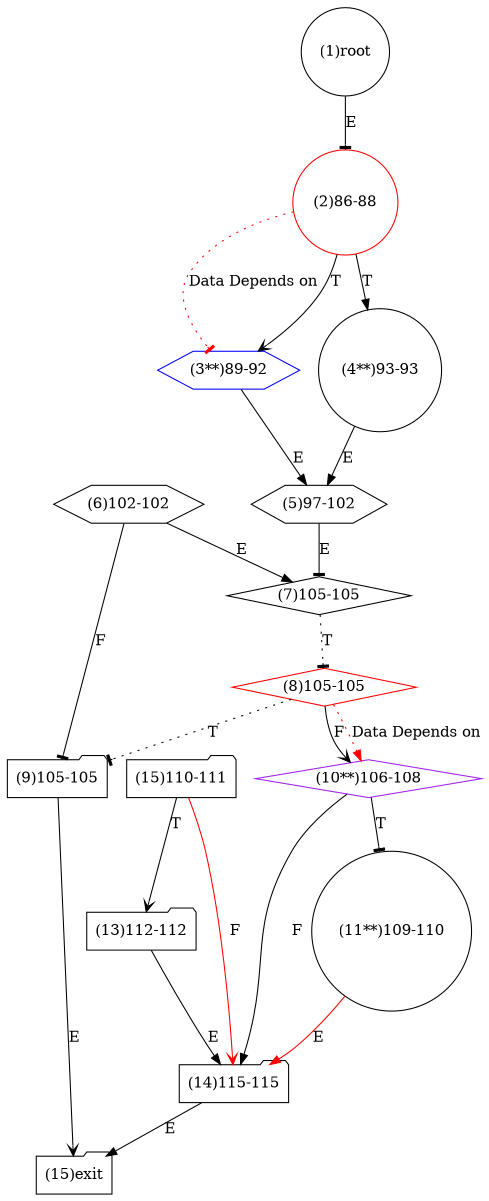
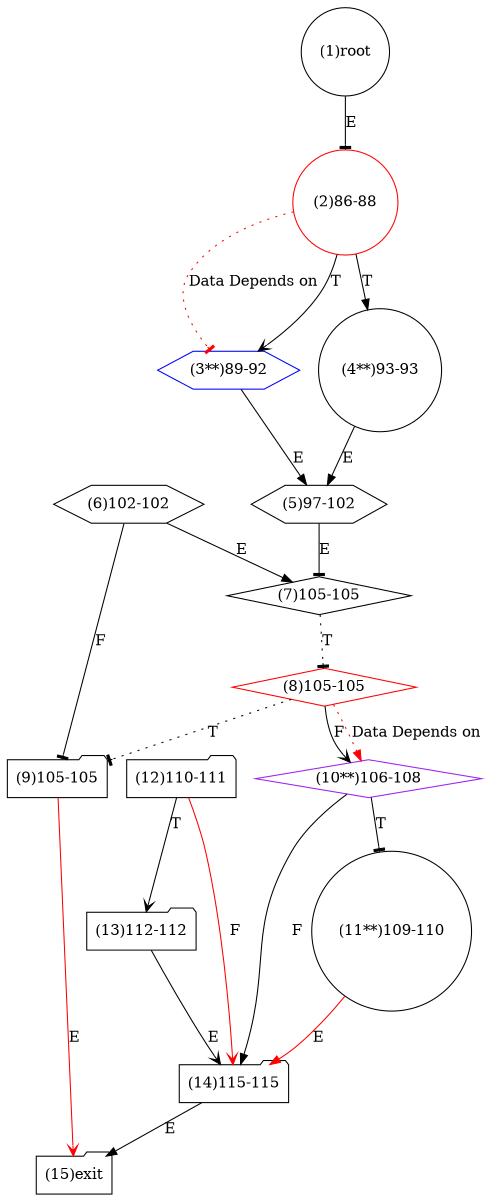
node "(15)110-111": label "(15)110-111" -> "(12)110-111"
edge "(9)105-105" -> "(15)exit": color black -> red
edge "(13)112-112" -> "(14)115-115": arrowhead normal -> vee
